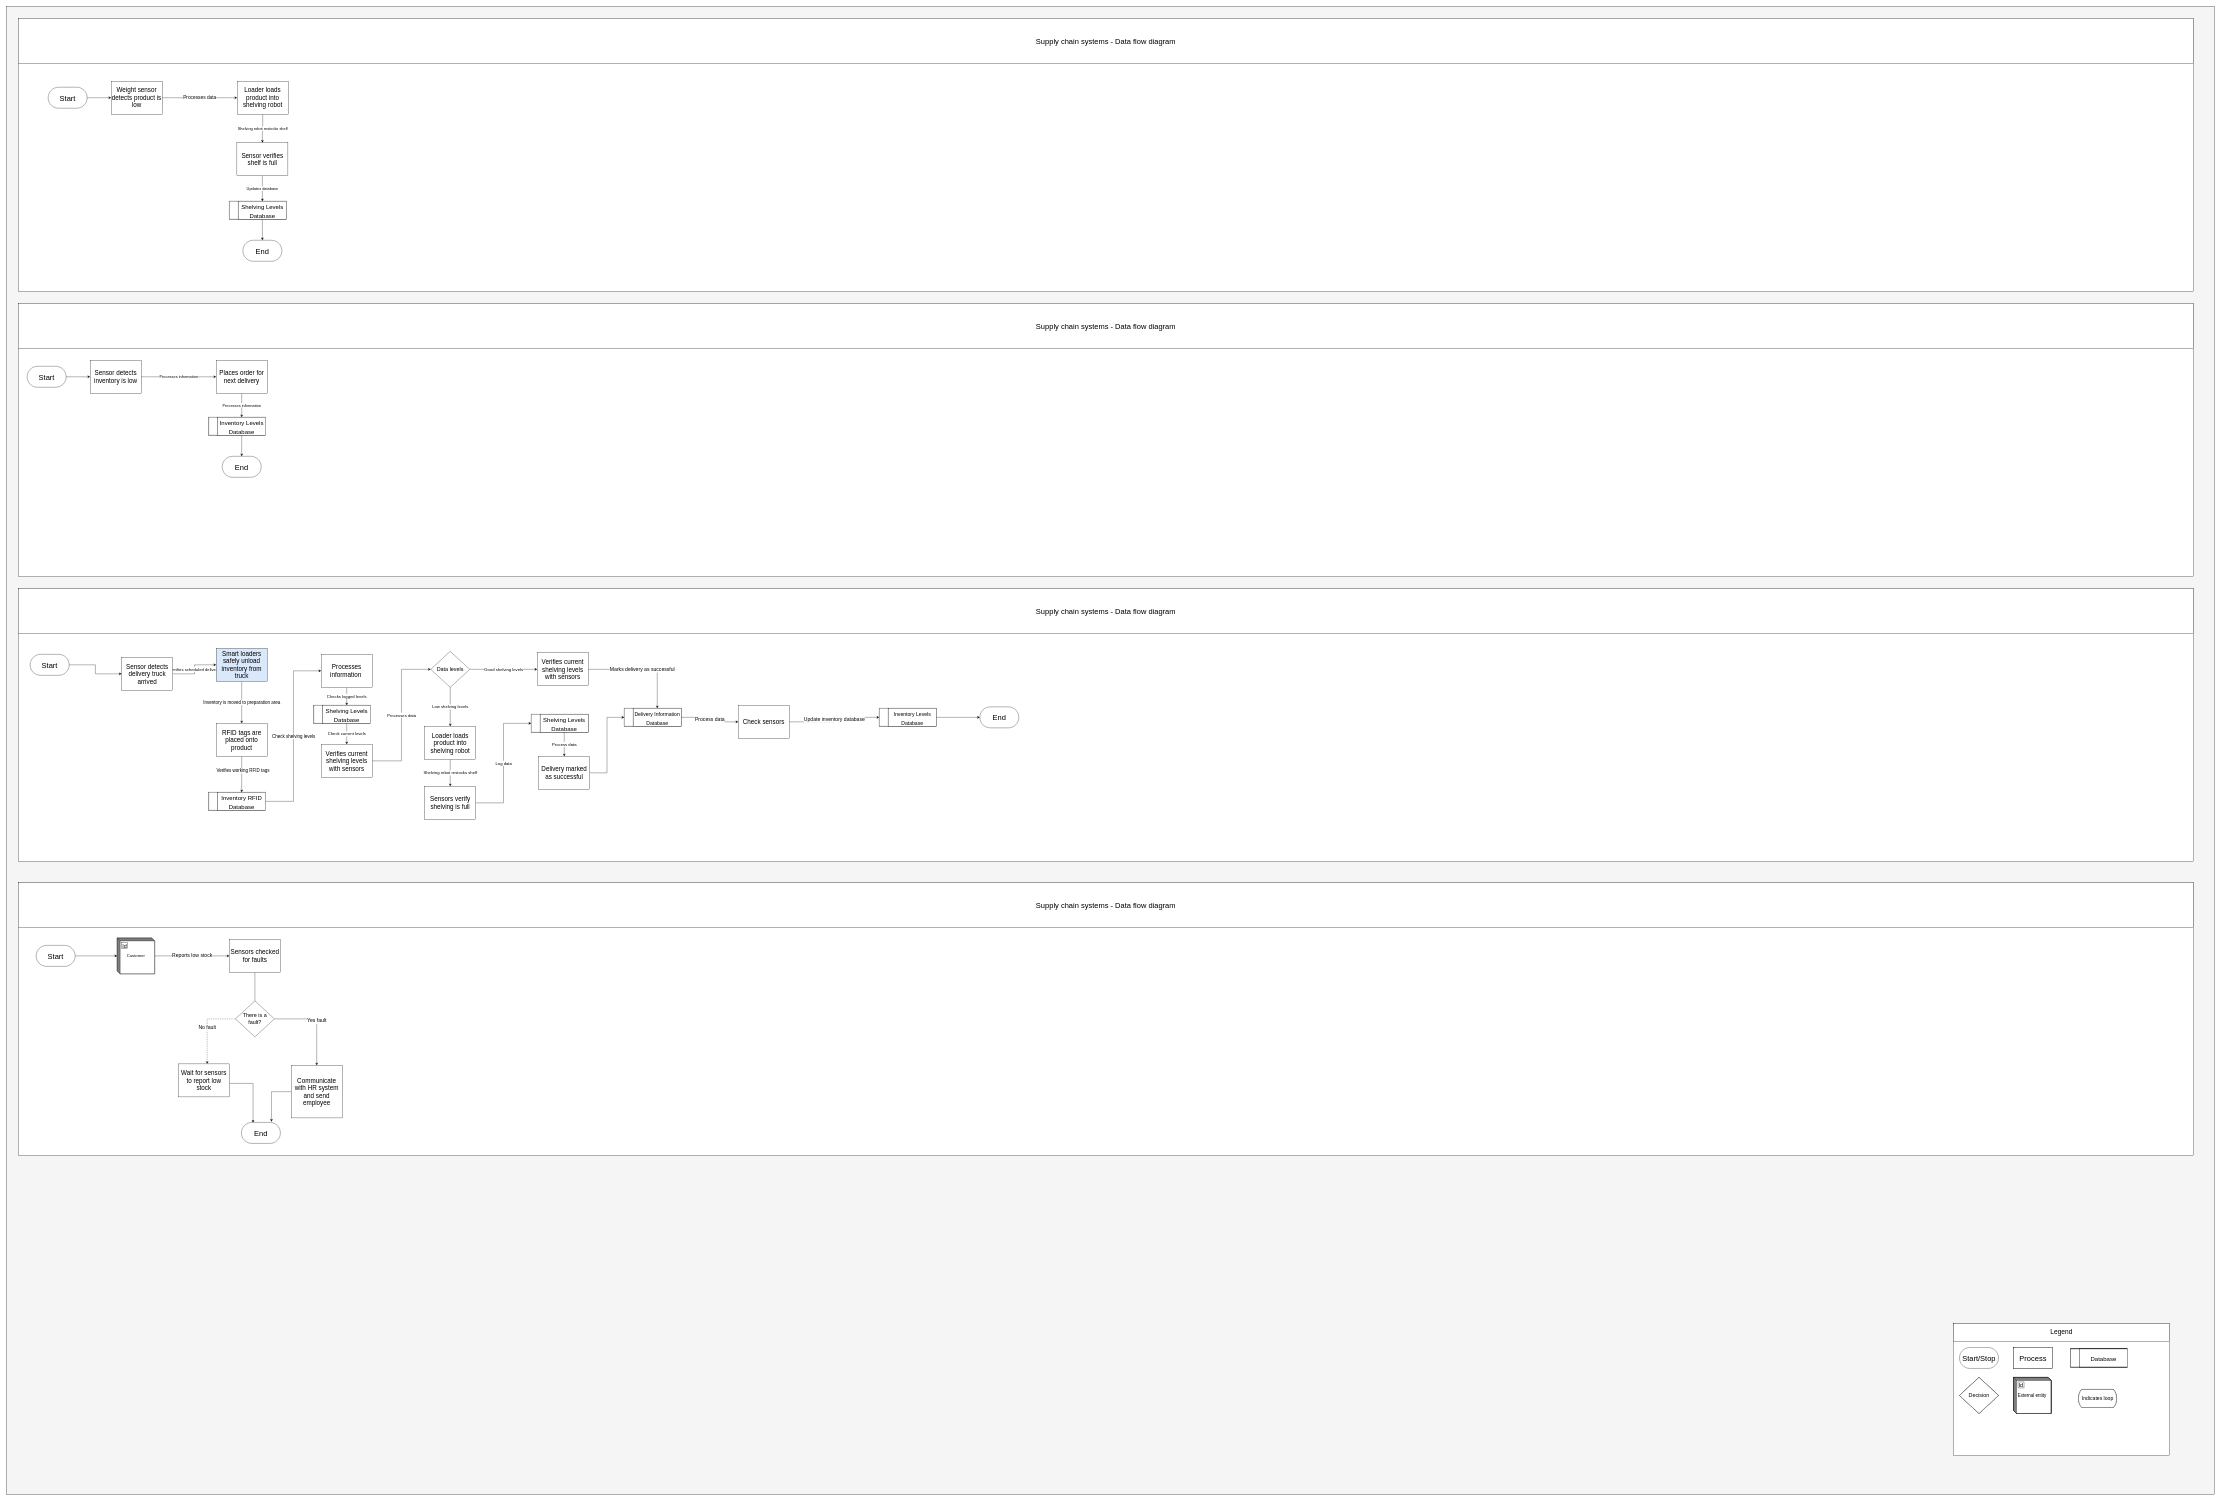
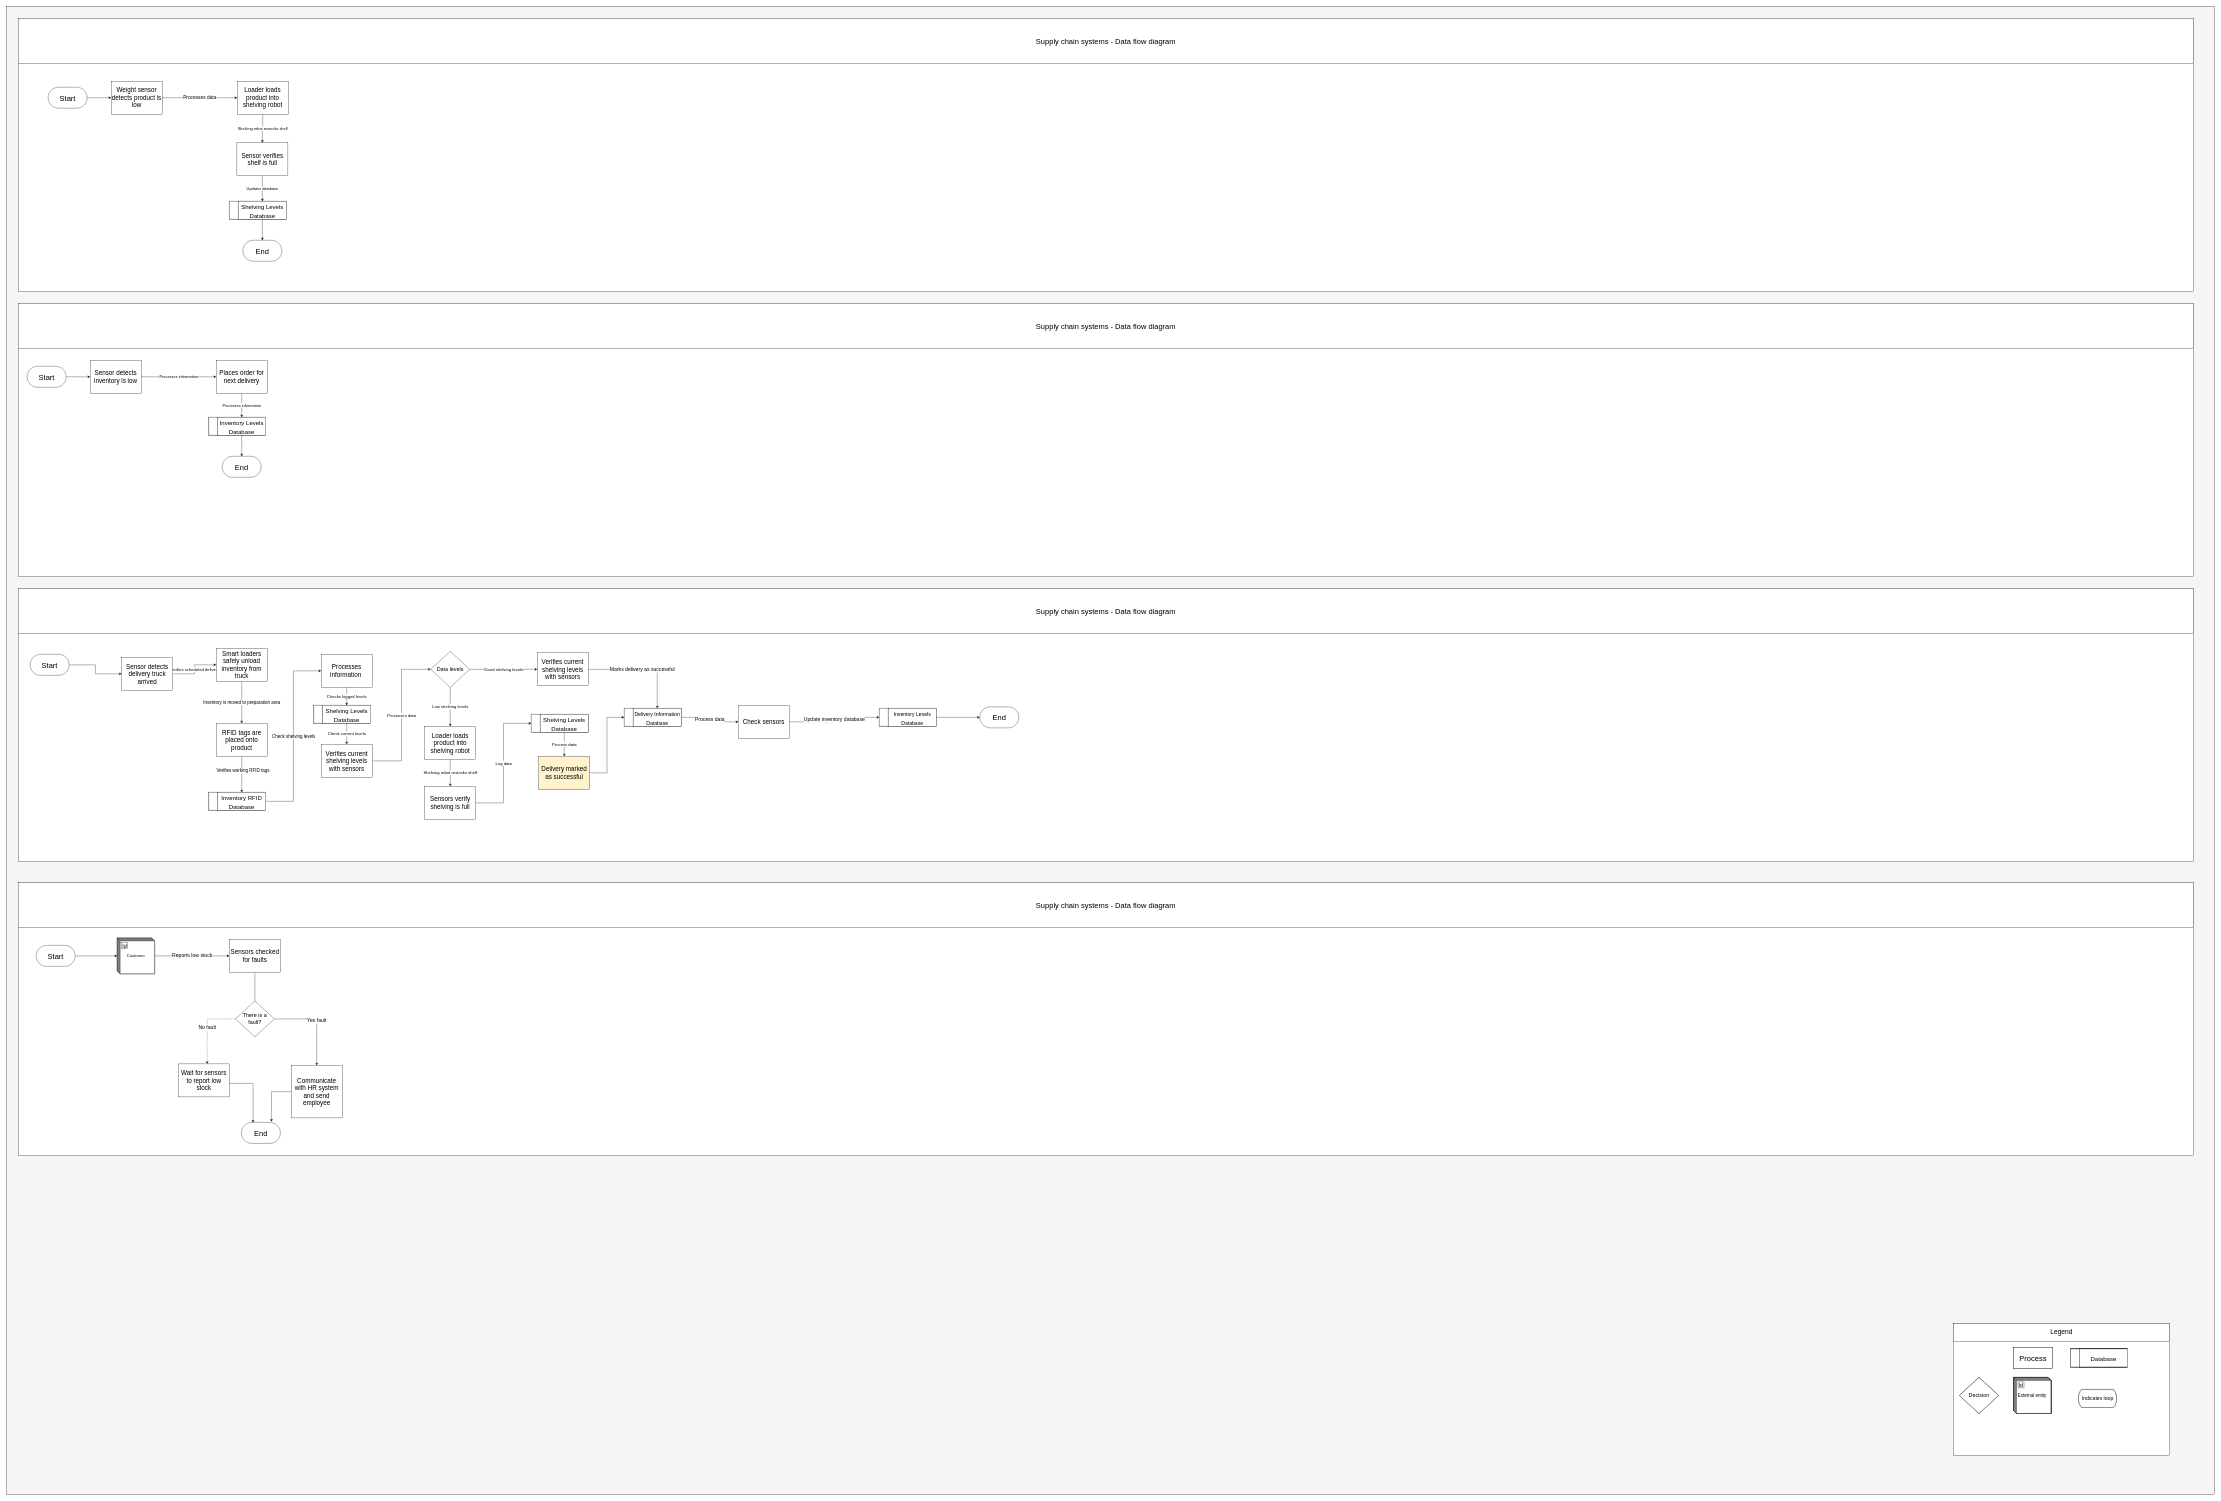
node "Smart loaders safely unload inventory from truck": fillcolor #dae8fc -> #ffffff
node "Delivery marked as successful": fillcolor #ffffff -> #fff2cc
node "Start/Stop": removed
